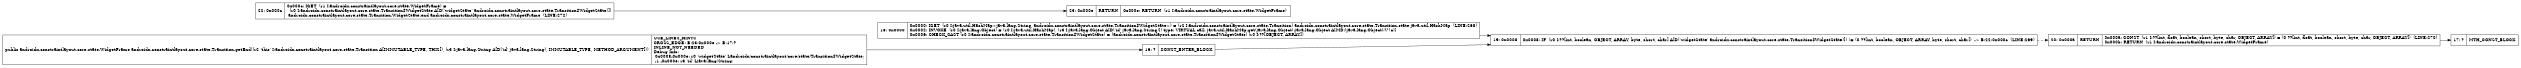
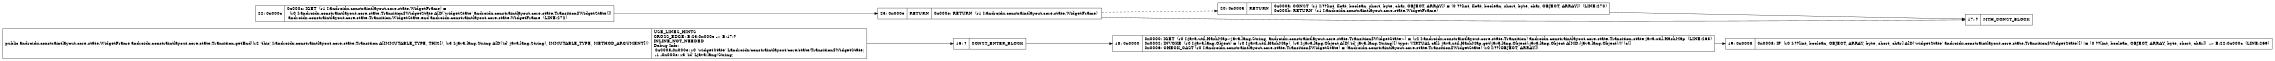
edge "23: 0x000e" -> "17: ?": added
edge "19: 0x0008" -> "20: 0x000a": now "23: 0x000e" -> "20: 0x000a"
edge "16: ?" -> "19: 0x0008": now "16: ?" -> "18: 0x0000"
